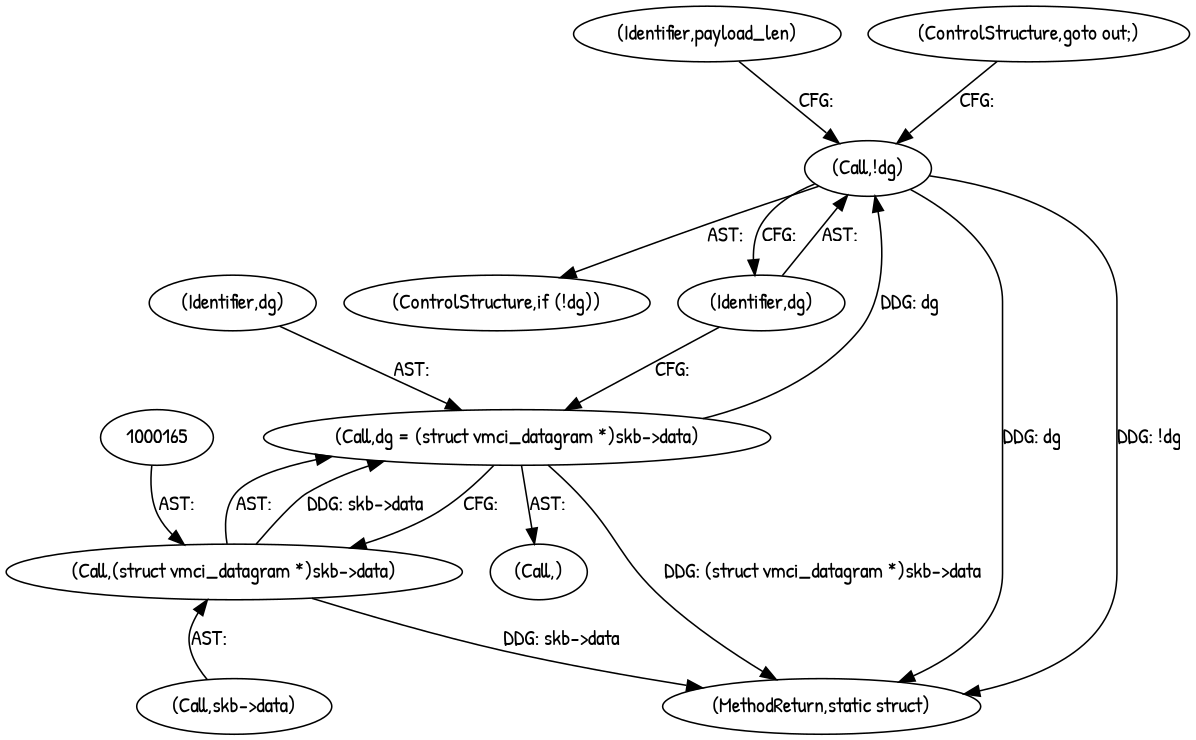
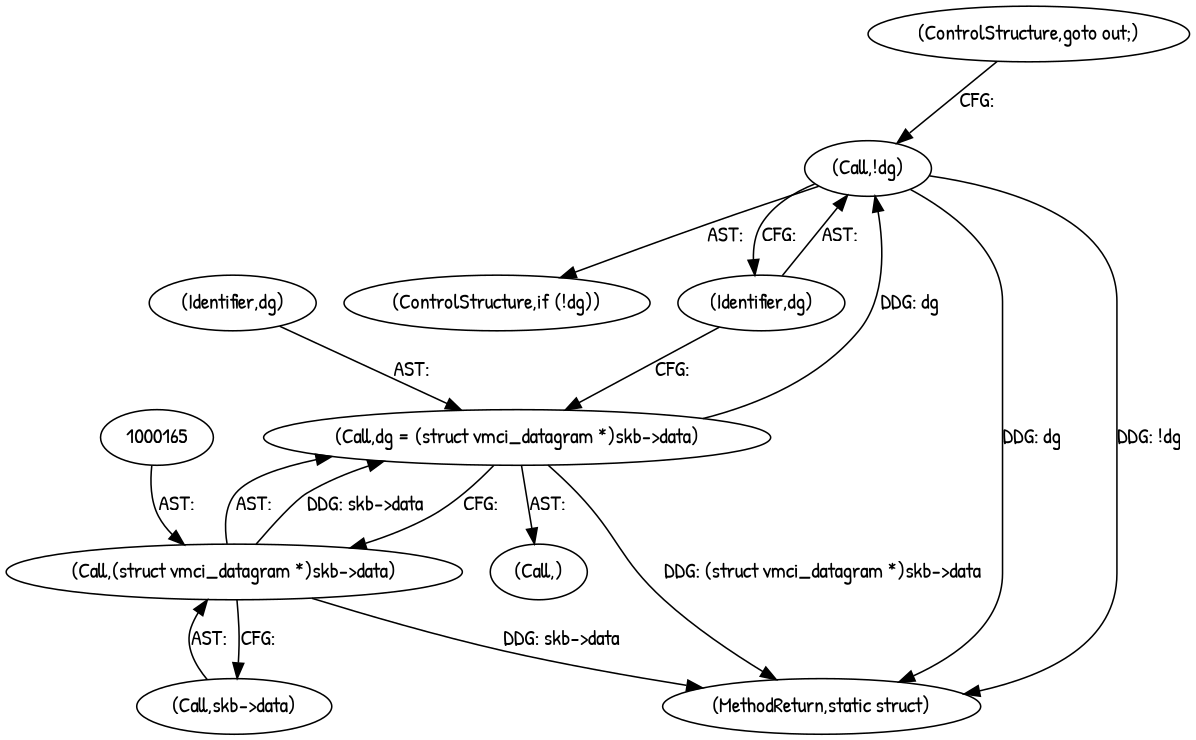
node "(Identifier,payload_len)": removed
edge "(Call,(struct vmci_datagram *)skb->data)" -> "(Call,skb->data)": added, label "CFG:"
